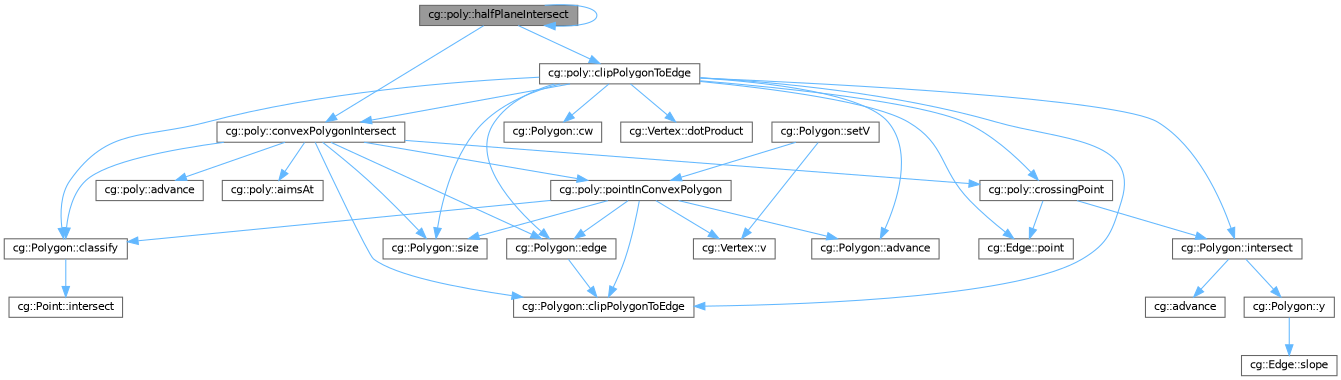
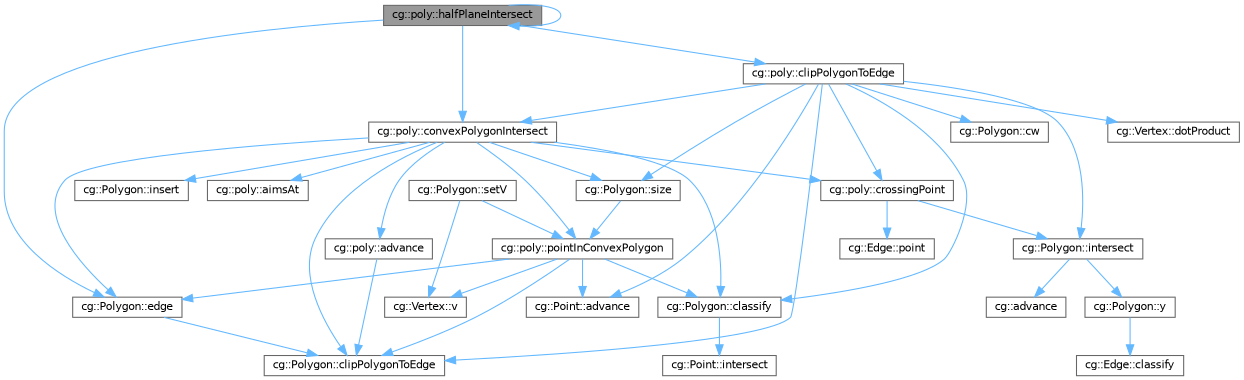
edge "cg::poly::clipPolygonToEdge" -> "cg::Edge::point": removed
edge "cg::poly::clipPolygonToEdge" -> "cg::Polygon::edge": now "cg::poly::halfPlaneIntersect" -> "cg::Polygon::edge"
node "cg::Polygon::insert": added
edge "cg::poly::pointInConvexPolygon" -> "cg::Polygon::size": reversed
node "cg::Polygon::advance": label "cg::Polygon::advance" -> "cg::Point::advance"
edge "cg::poly::advance" -> "cg::Polygon::clipPolygonToEdge": added
node "cg::Edge::slope": label "cg::Edge::slope" -> "cg::Edge::classify"
